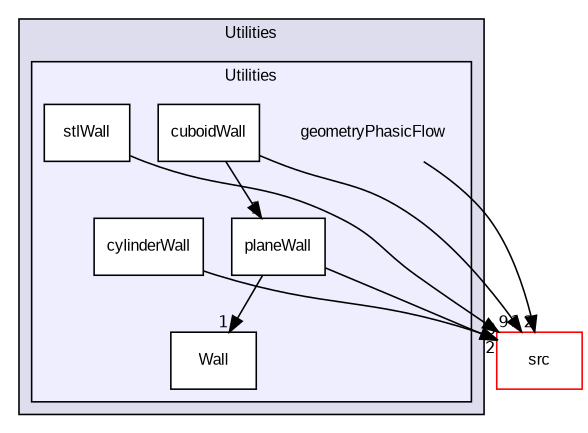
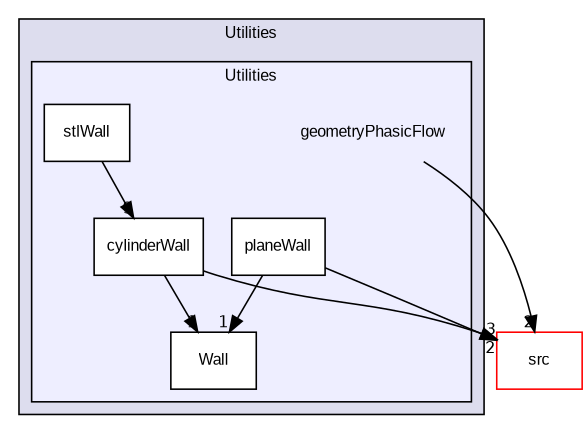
node "cuboidWall": removed
edge "stlWall" -> "src": now "stlWall" -> "cylinderWall"
edge "cylinderWall" -> "Wall": added
